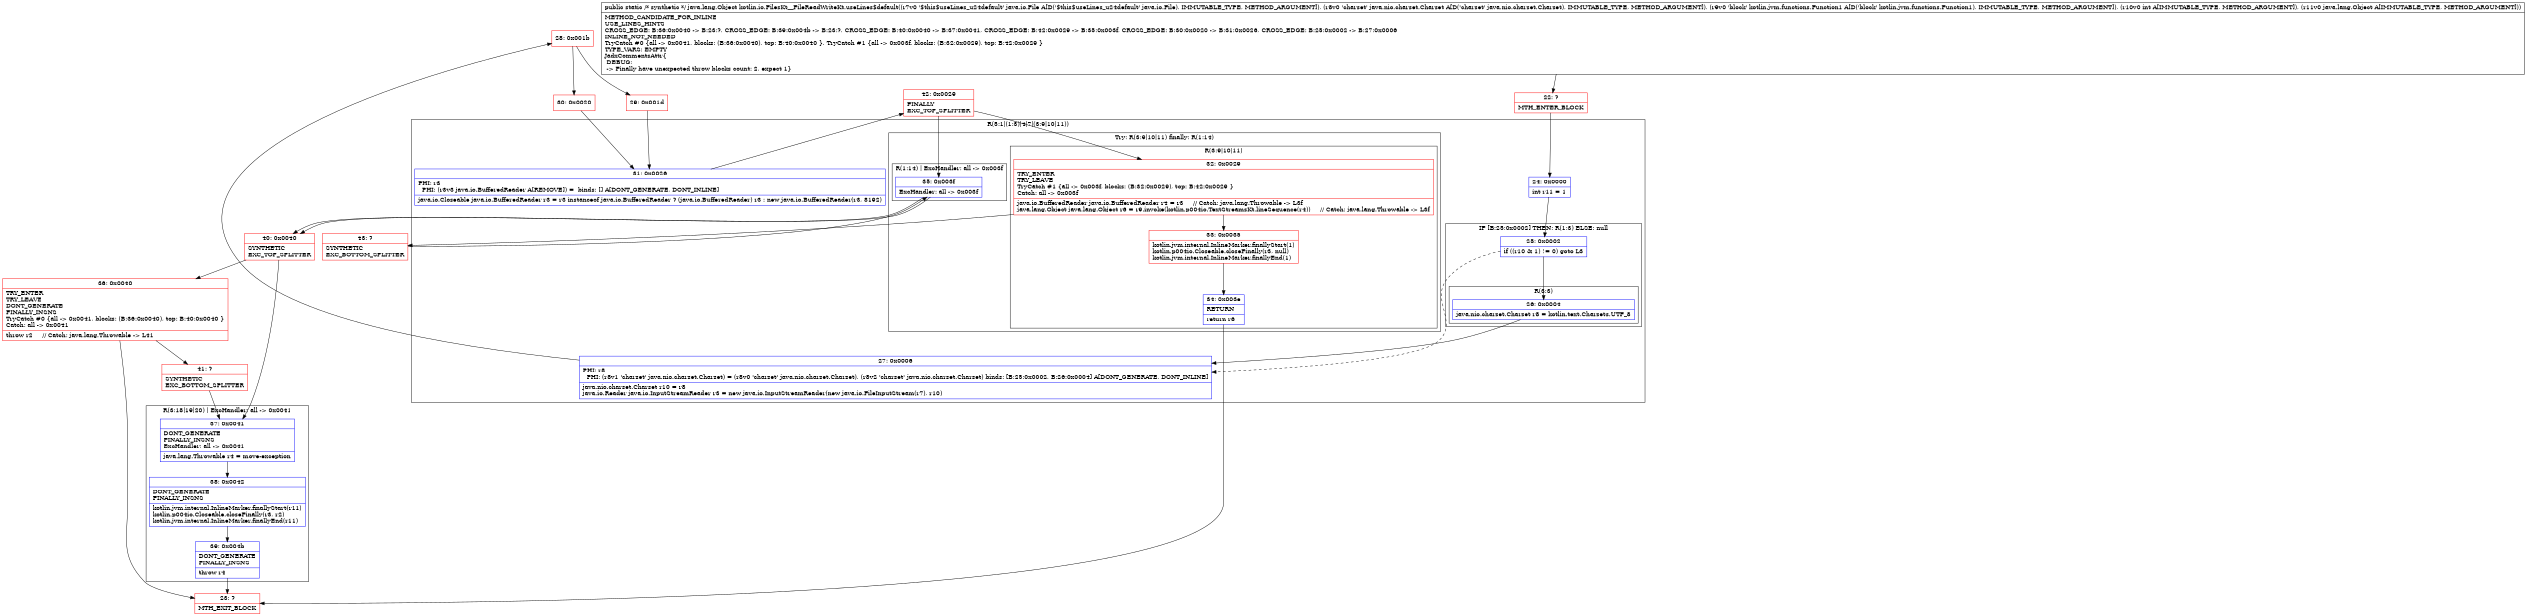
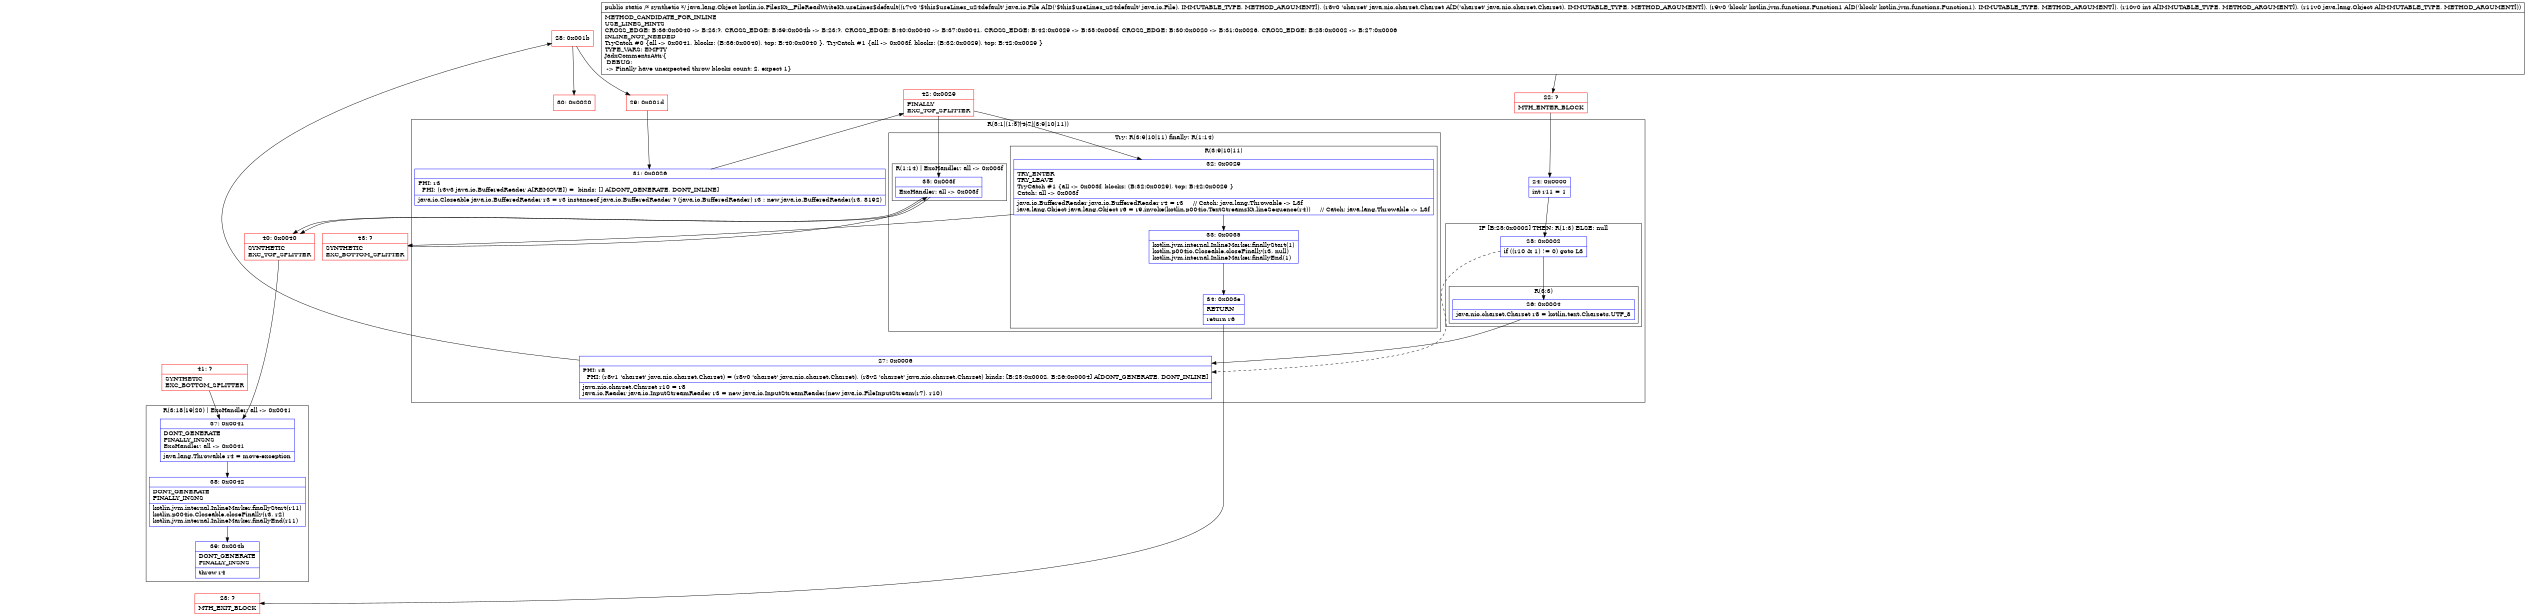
edge "30: 0x0020" -> "31: 0x0026": removed
node "32: 0x0029": color red -> blue
node "33: 0x0035": color red -> blue
node "36: 0x0040": removed
edge "39: 0x004b" -> "23: ?": removed
